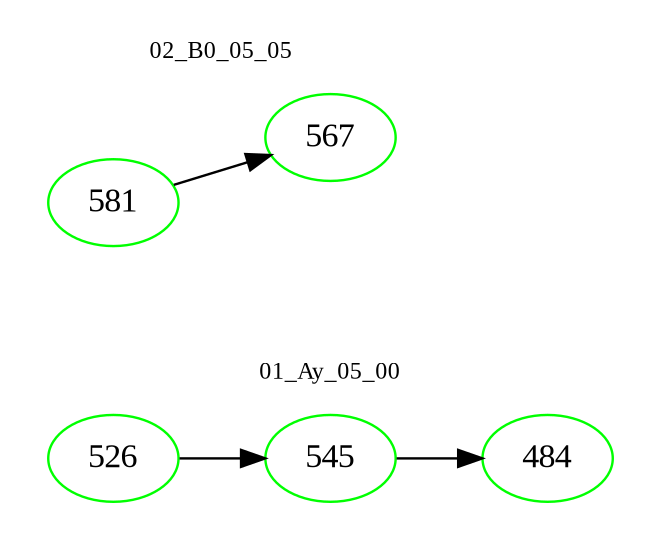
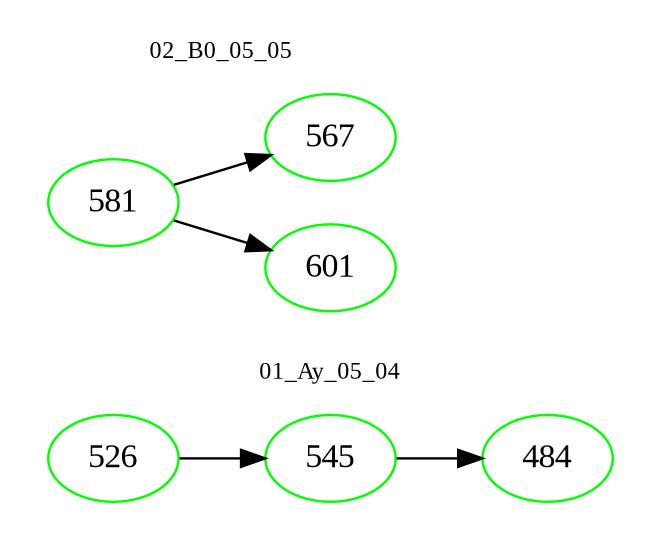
node "601": added
cluster "01_Ay_05_00": label "01_Ay_05_00" -> "01_Ay_05_04"
